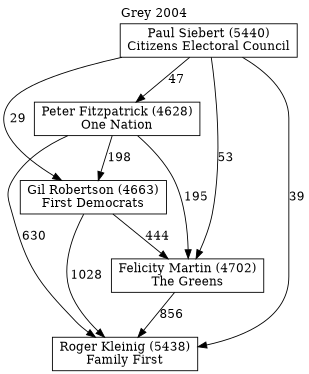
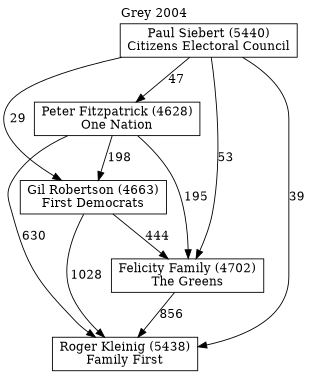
node "Felicity Martin (4702) The Greens": label "Felicity Martin (4702) The Greens" -> "Felicity Family (4702) The Greens"
